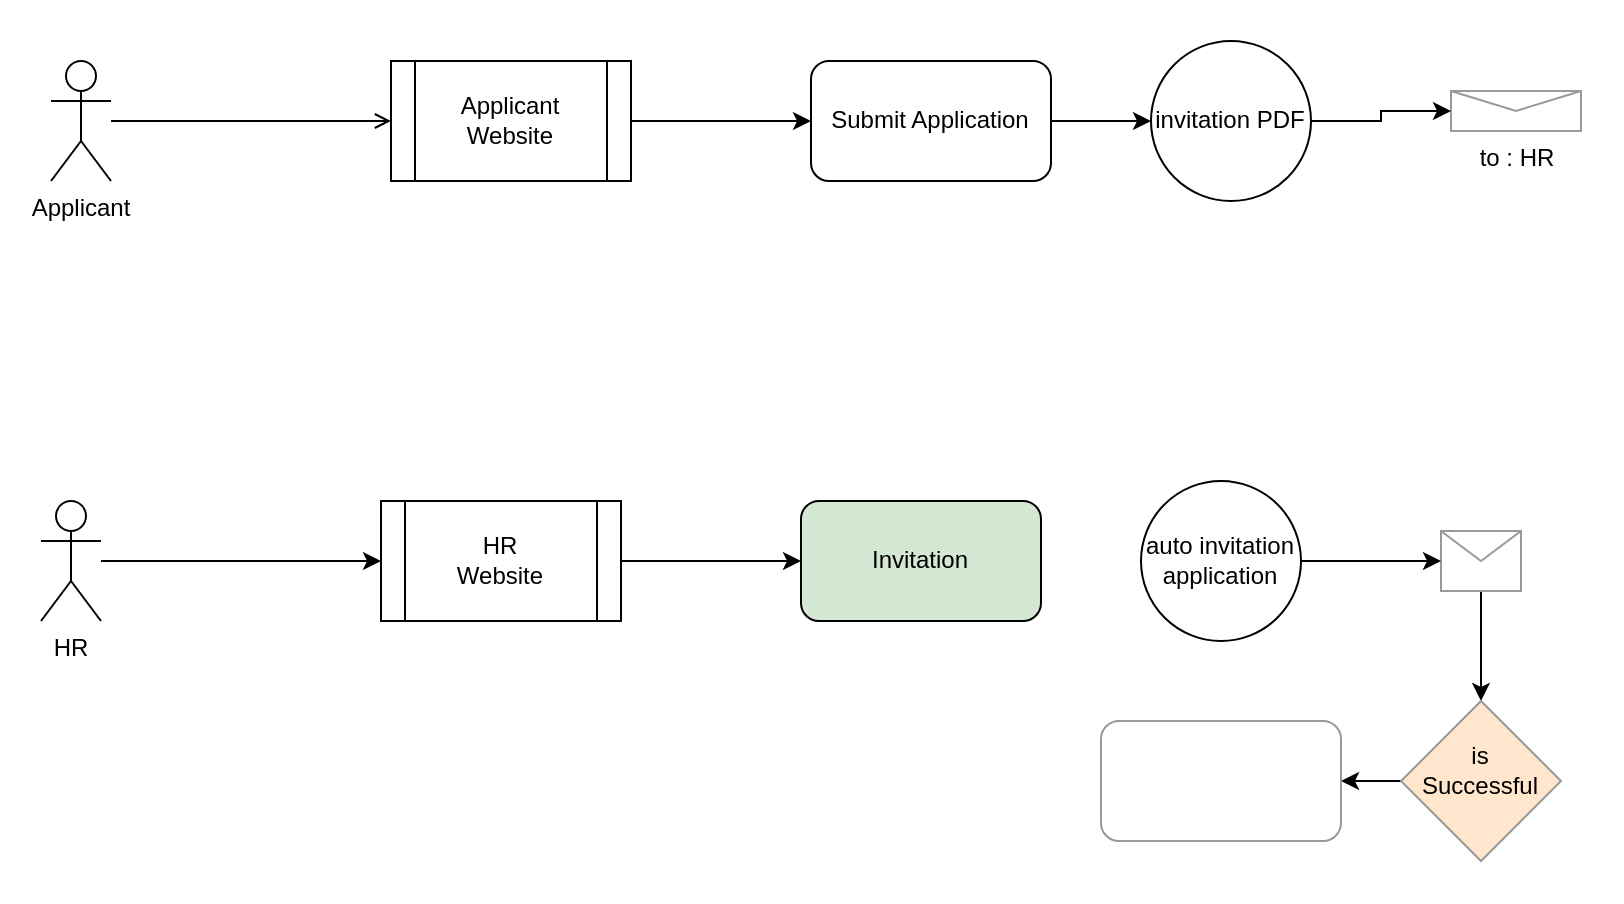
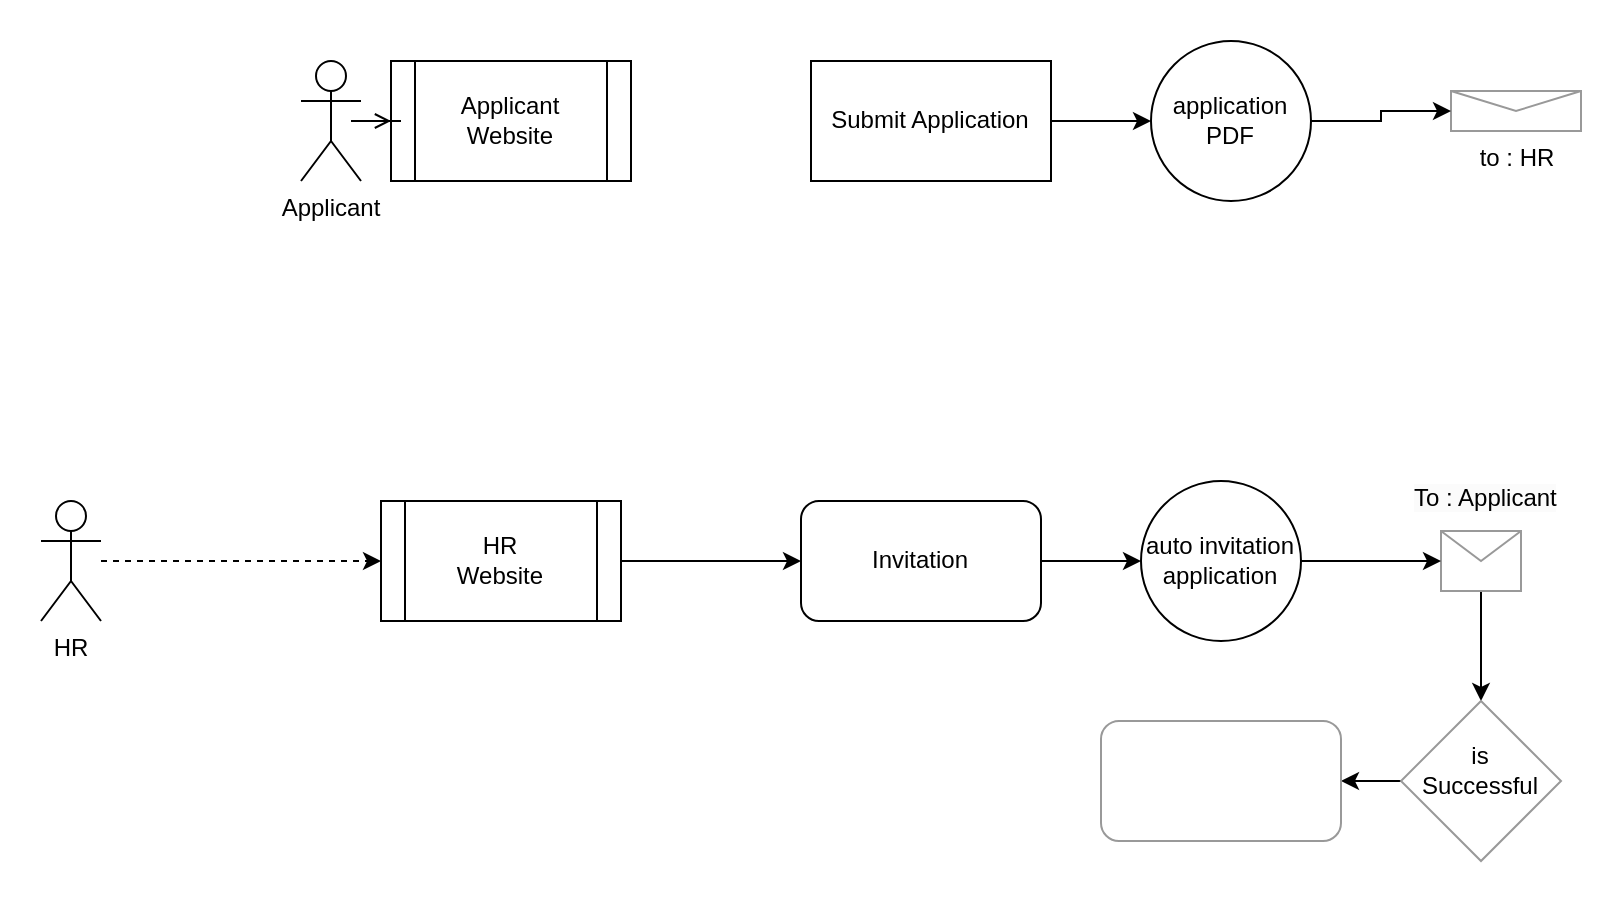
node "Applicant": moved (81, 121) -> (331, 121)
edge "Applicant Website" -> "Submit Application": removed
node "Submit Application": shape rounded rectangle -> rectangle
node "invitation PDF": label "invitation PDF" -> "application PDF"
node "To : Applicant": added
edge "HR" -> "HR Website": style solid -> dashed
node "Invitation": fillcolor #d5e8d4 -> #ffffff
edge "Invitation" -> "auto invitation application": added
node "is Successful": fillcolor #ffe6cc -> #ffffff
